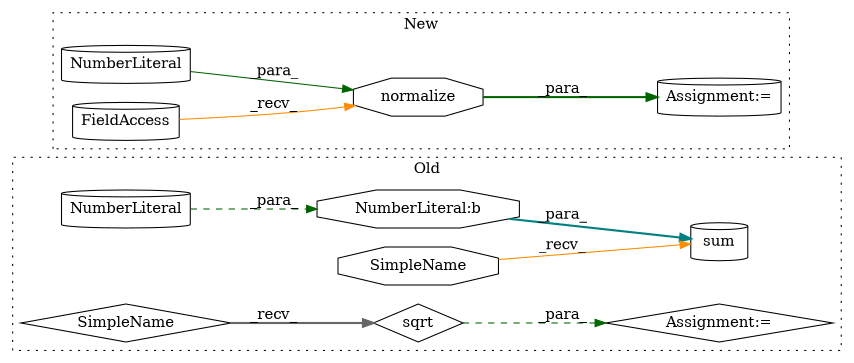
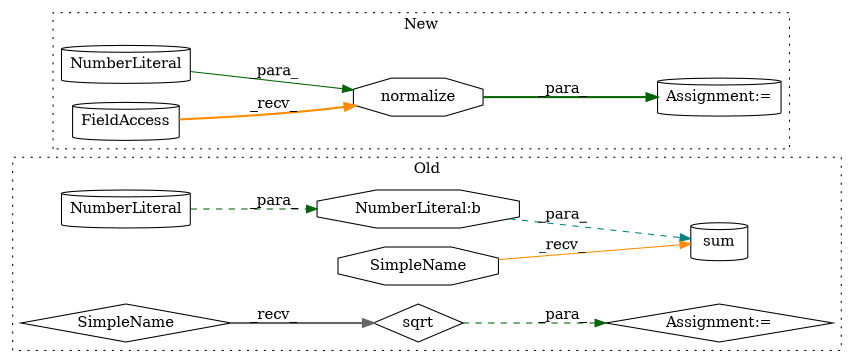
edge "FieldAccess" -> "normalize": style solid -> bold
edge "NumberLiteral:b" -> "sum": style bold -> dashed
